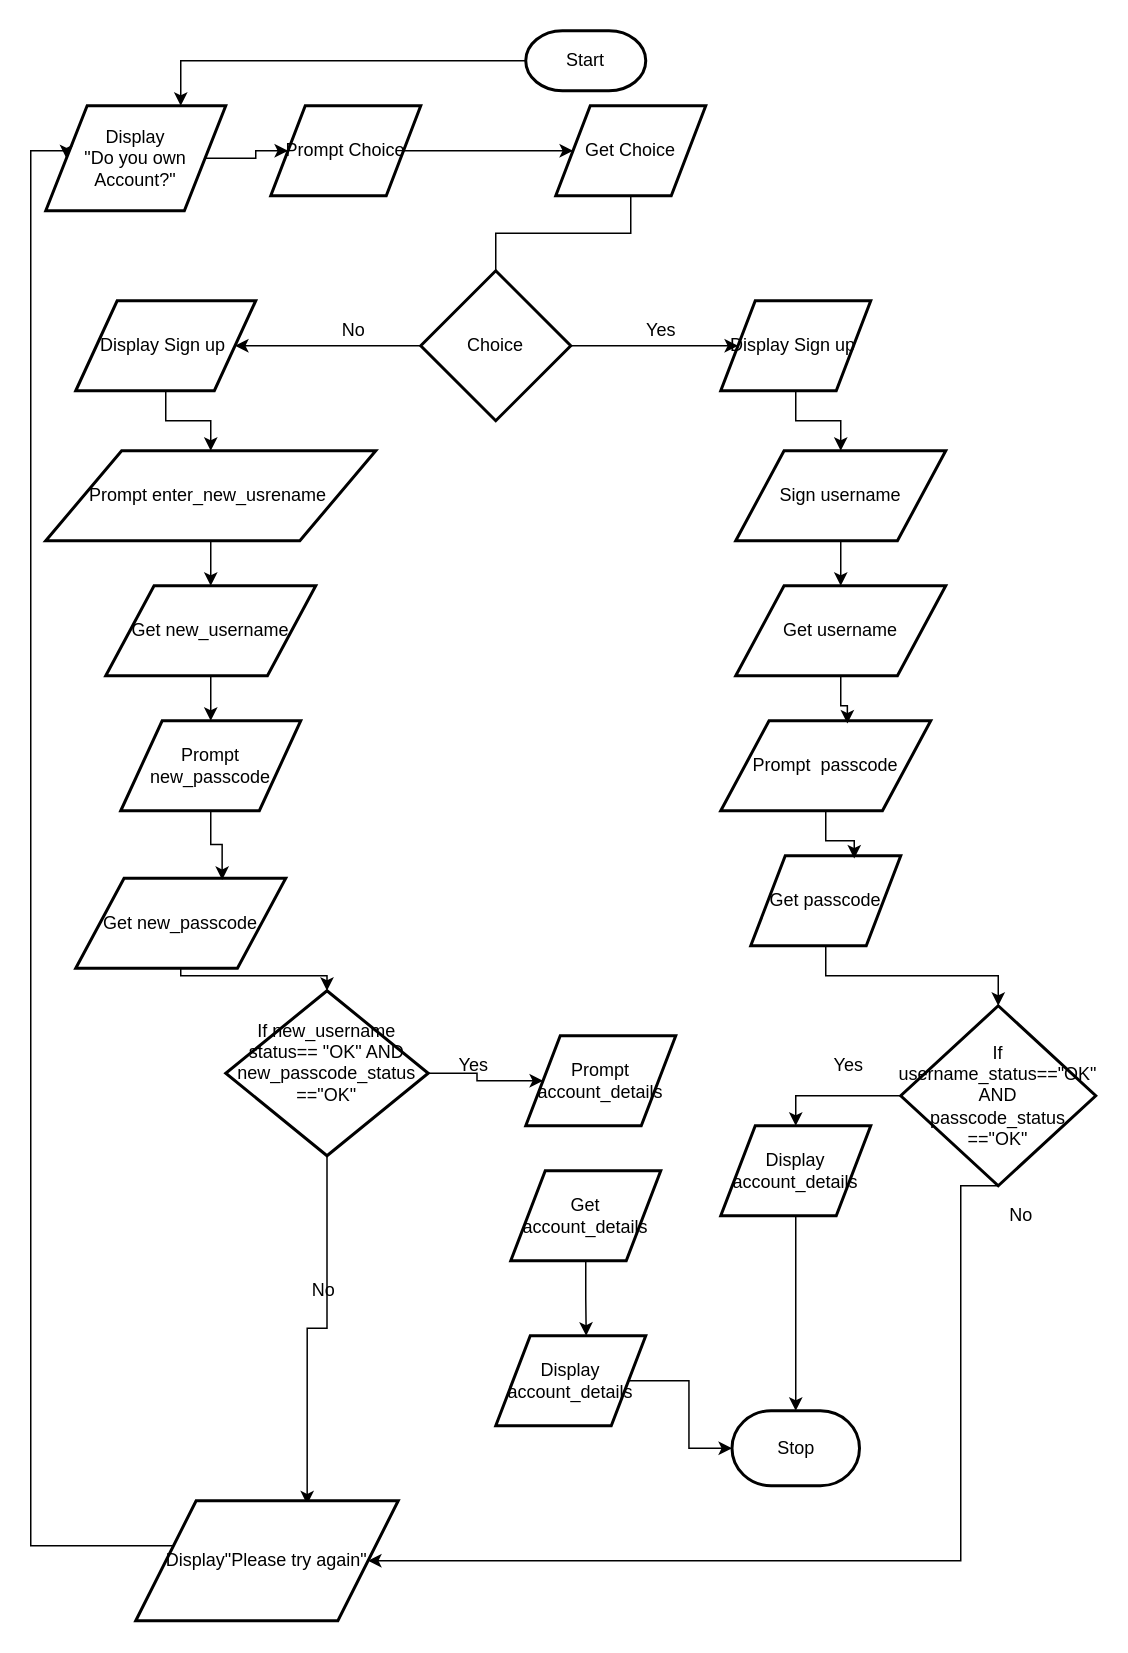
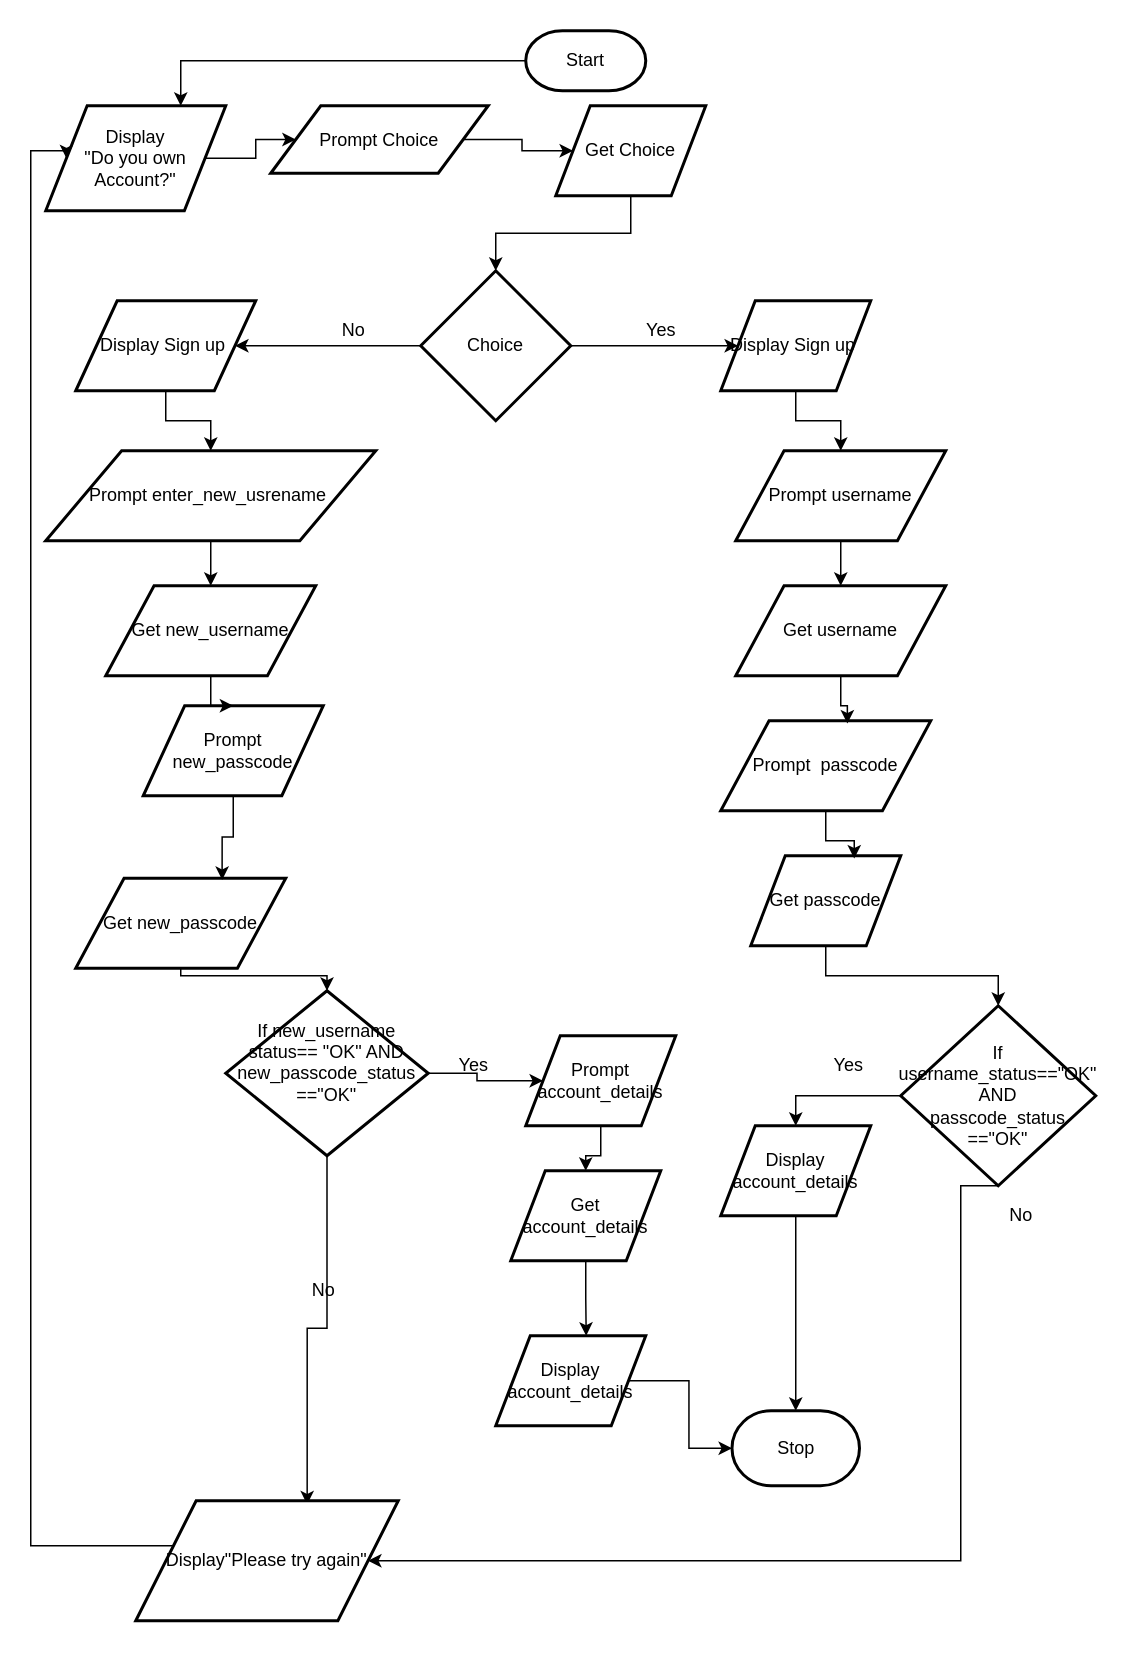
node "Prompt Choice": size 150x90 -> 218x68
edge "Get Choice" -- "Choice": arrowhead none -> classic
node "Sign username": label "Sign username" -> "Prompt username"
node "Prompt new_passcode": moved (211, 766) -> (233, 751)
edge "Prompt account_details" -> "Get account_details": added
